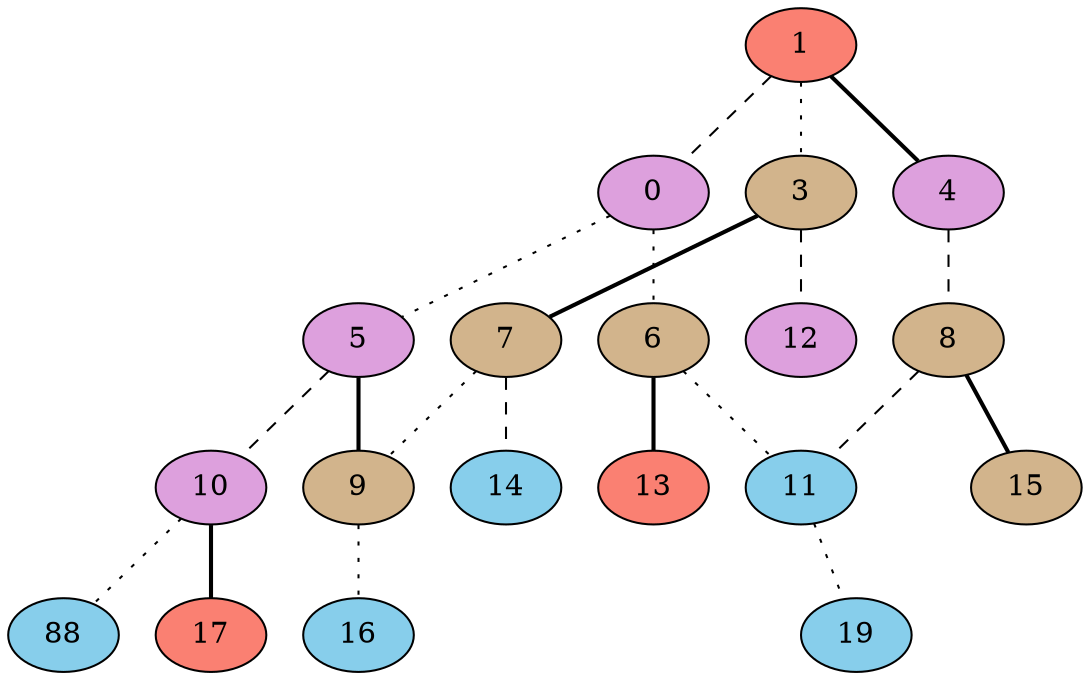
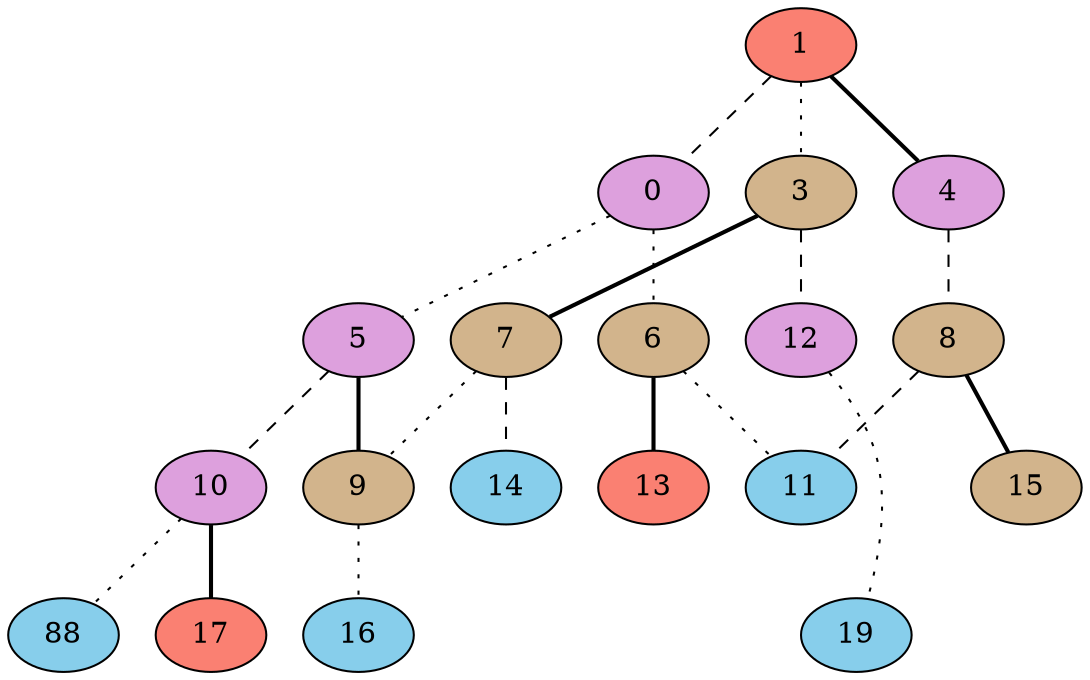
edge "11" -- "19": now "12" -- "19"
